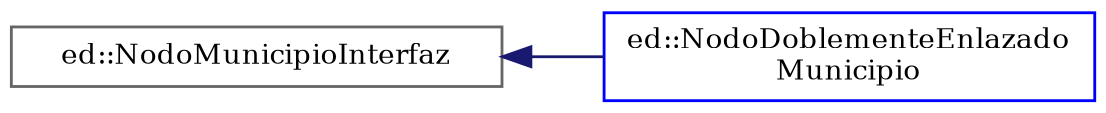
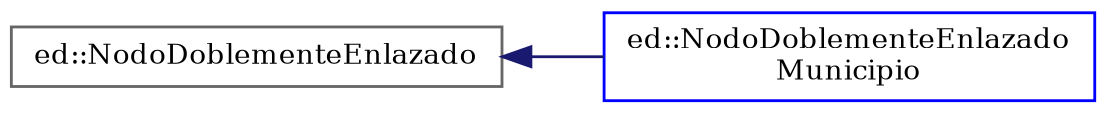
node "ed::NodoMunicipioInterfaz": label "ed::NodoMunicipioInterfaz" -> "ed::NodoDoblementeEnlazado"
